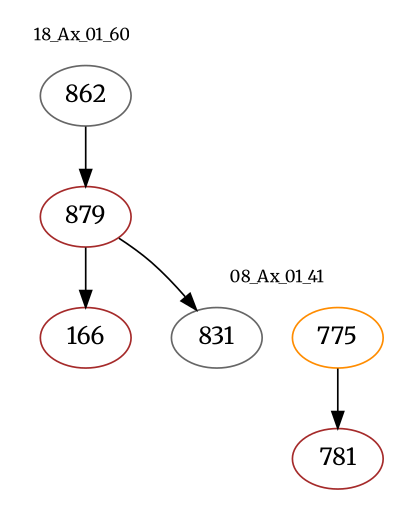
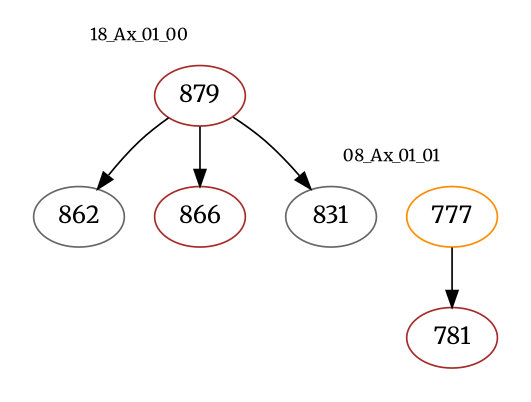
cluster "18_Ax_01_60": label "18_Ax_01_60" -> "18_Ax_01_00"
edge "862" -> "879": reversed
cluster "08_Ax_01_41": label "08_Ax_01_41" -> "08_Ax_01_01"
node "166": label "166" -> "866"
node "775": label "775" -> "777"
